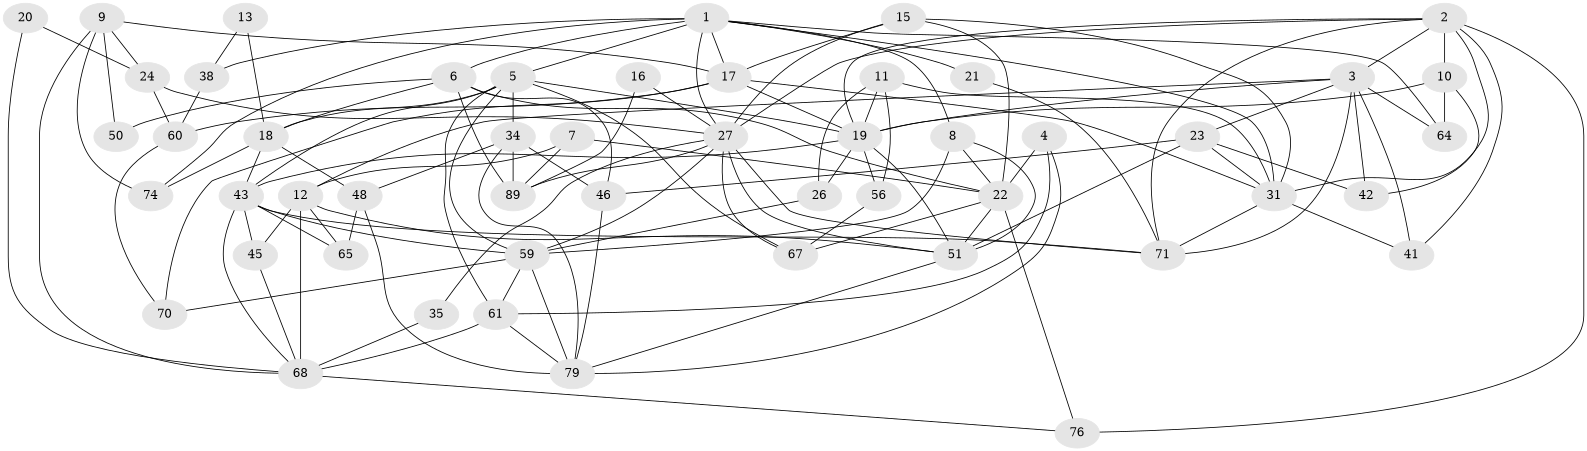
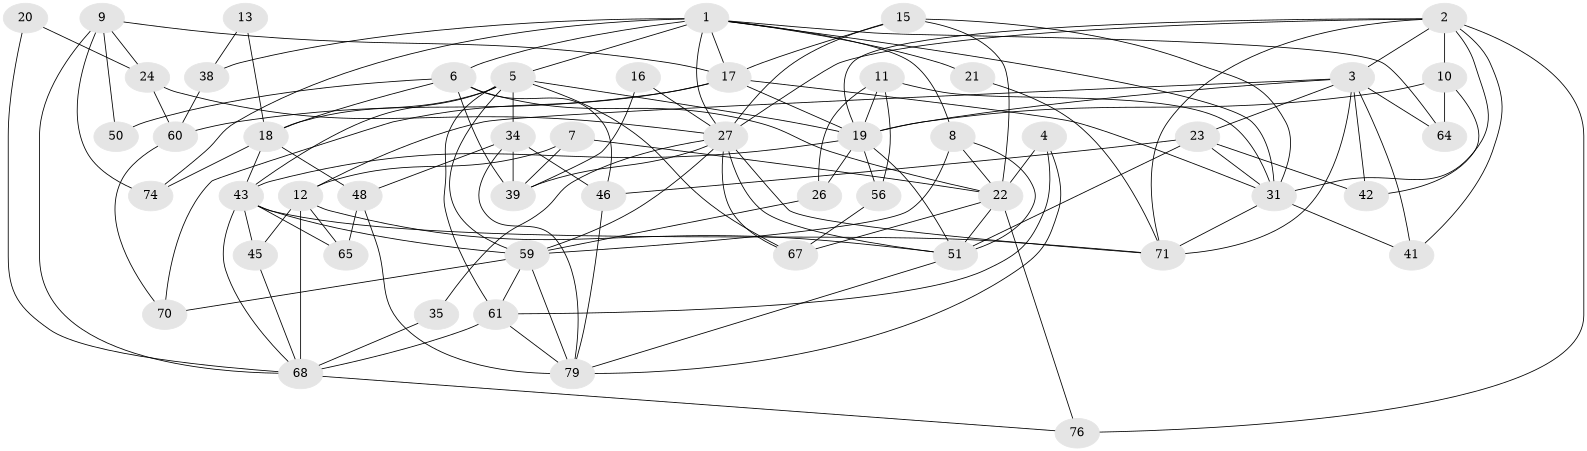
node "89": label "89" -> "39"
